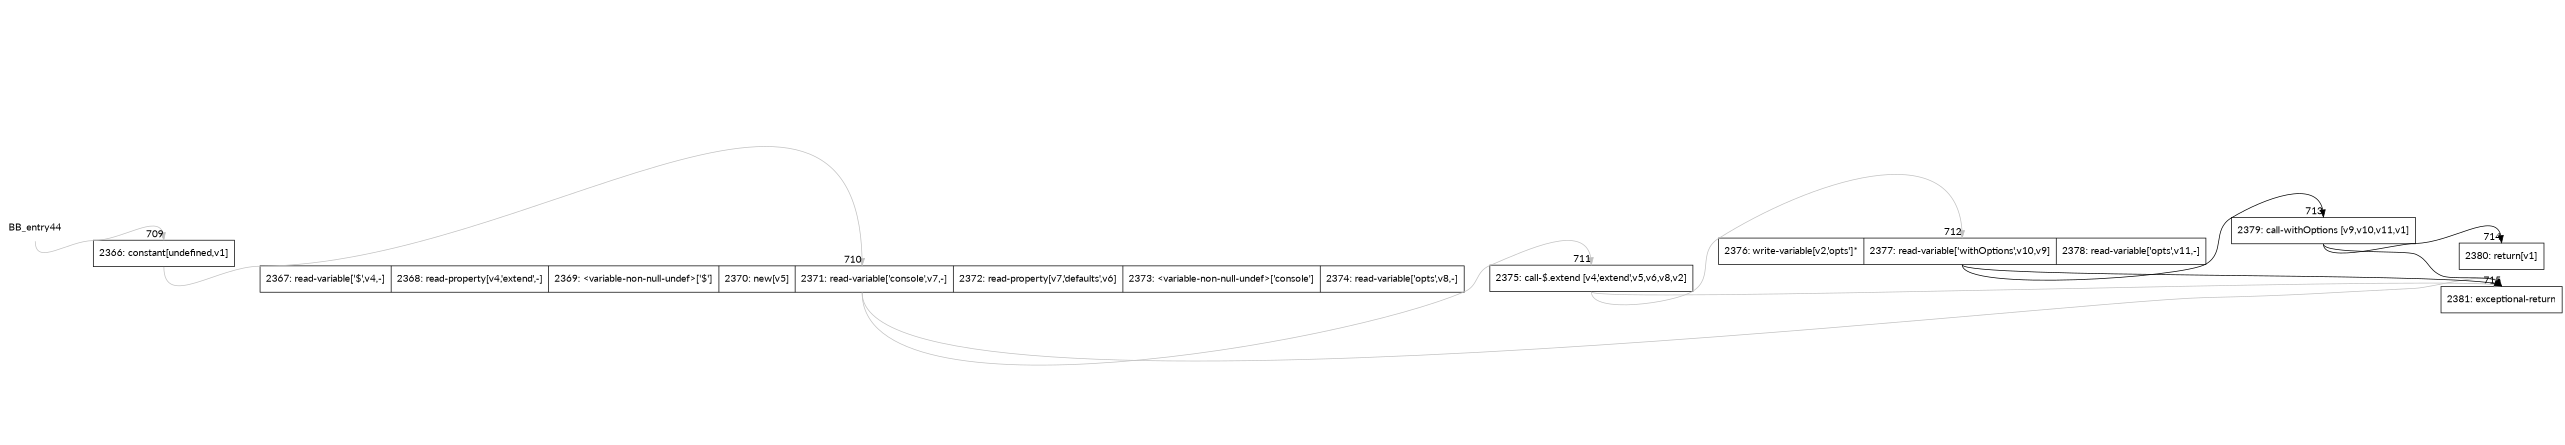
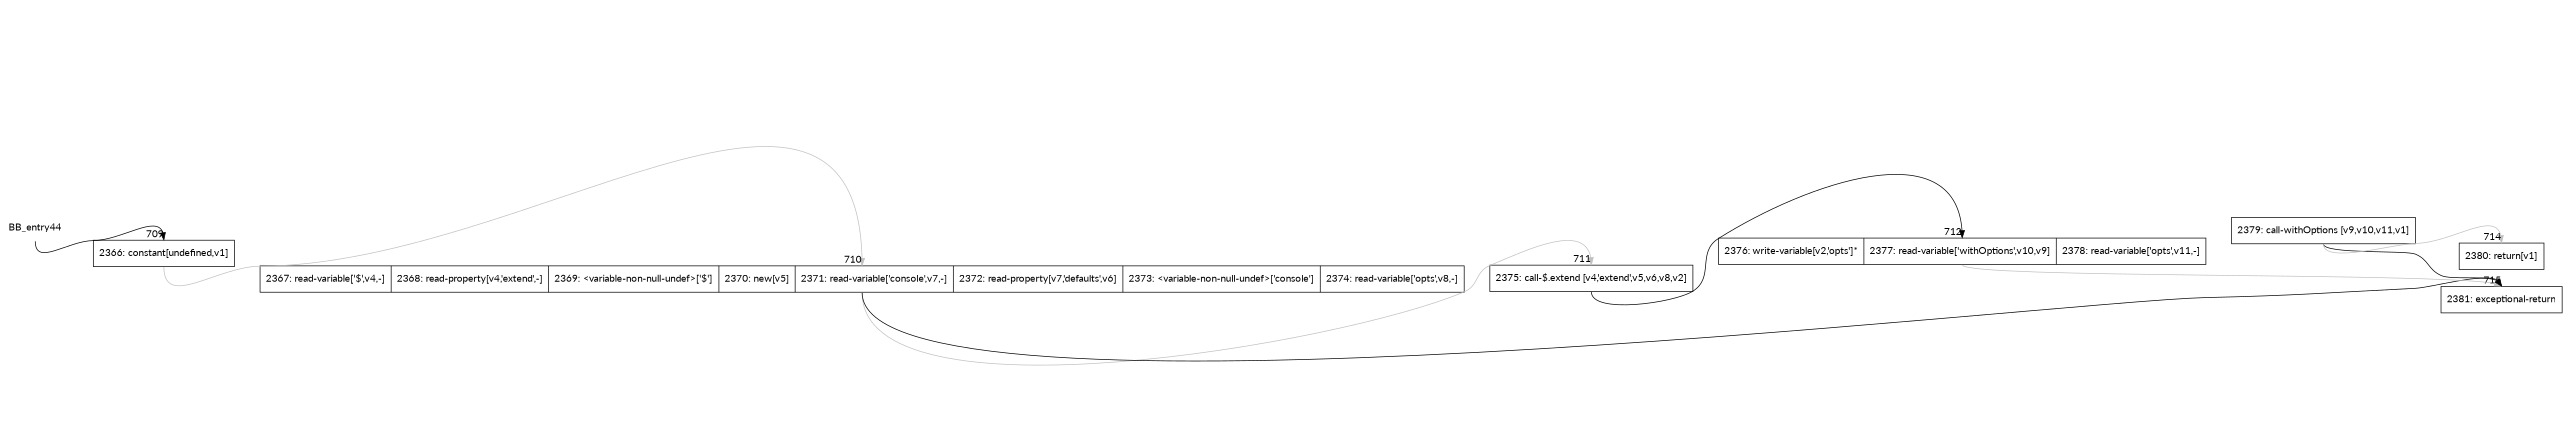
edge "2375: call-$.extend [v4,'extend',v5,v6,v8,v2]" -> "2376: write-variable[v2,'opts']*": color gray -> black
edge "BB_entry44" -> "2366: constant[undefined,v1]": color gray -> black
edge "2379: call-withOptions [v9,v10,v11,v1]" -> "2380: return[v1]": color black -> gray
edge "2376: write-variable[v2,'opts']*" -> "2379: call-withOptions [v9,v10,v11,v1]": removed
edge "2376: write-variable[v2,'opts']*" -> "2381: exceptional-return": color black -> gray
edge "2375: call-$.extend [v4,'extend',v5,v6,v8,v2]" -> "2381: exceptional-return": removed
edge "2367: read-variable['$',v4,-]" -> "2381: exceptional-return": color gray -> black
